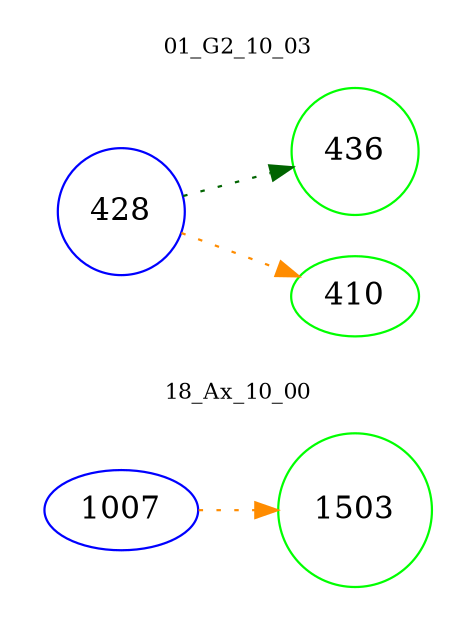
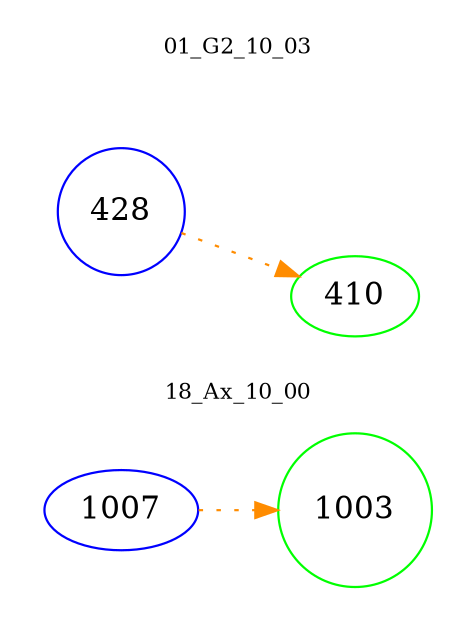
node "436": removed
node "1503": label "1503" -> "1003"
